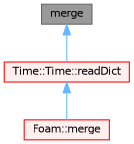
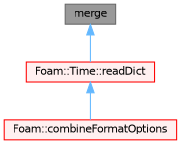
node "Time::Time::readDict": label "Time::Time::readDict" -> "Foam::Time::readDict"
node "Foam::merge": label "Foam::merge" -> "Foam::combineFormatOptions"
